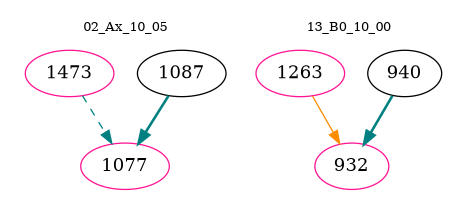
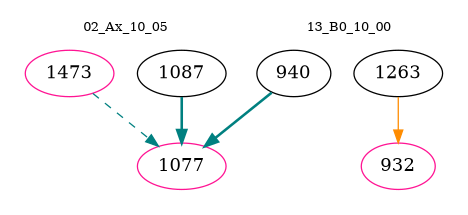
node "1263": color deeppink -> black
edge "940" -> "932": now "940" -> "1077"
